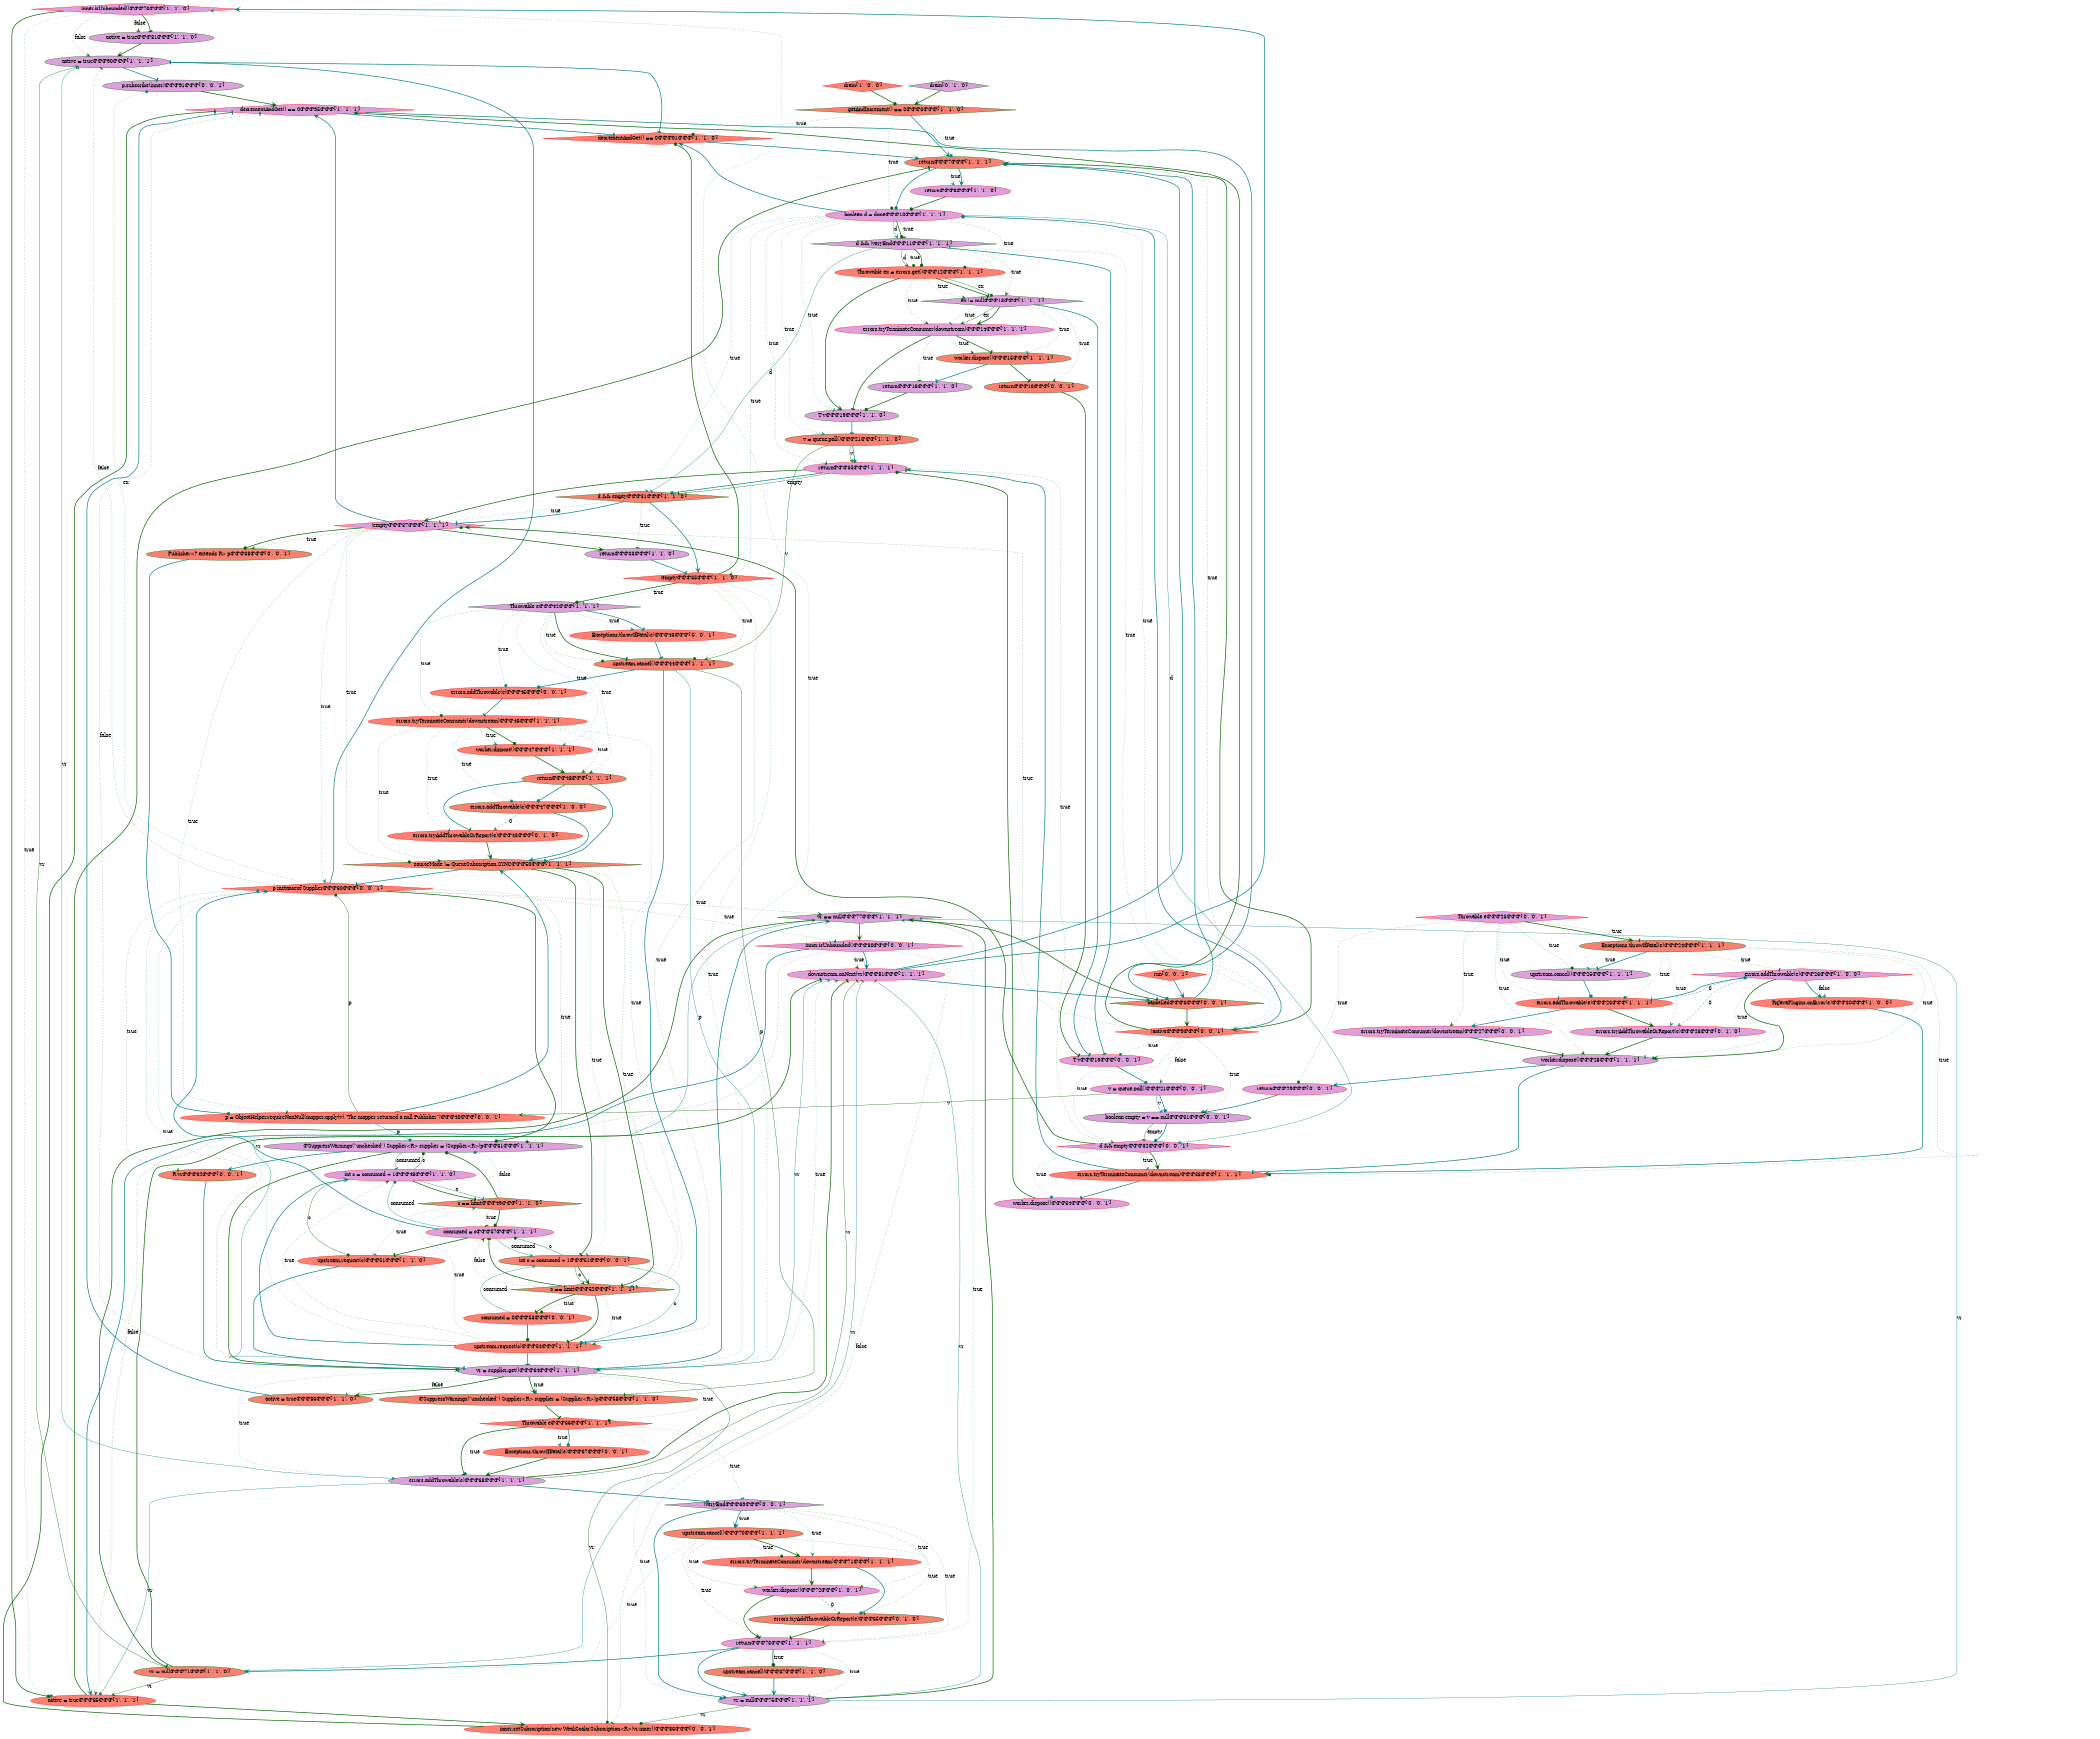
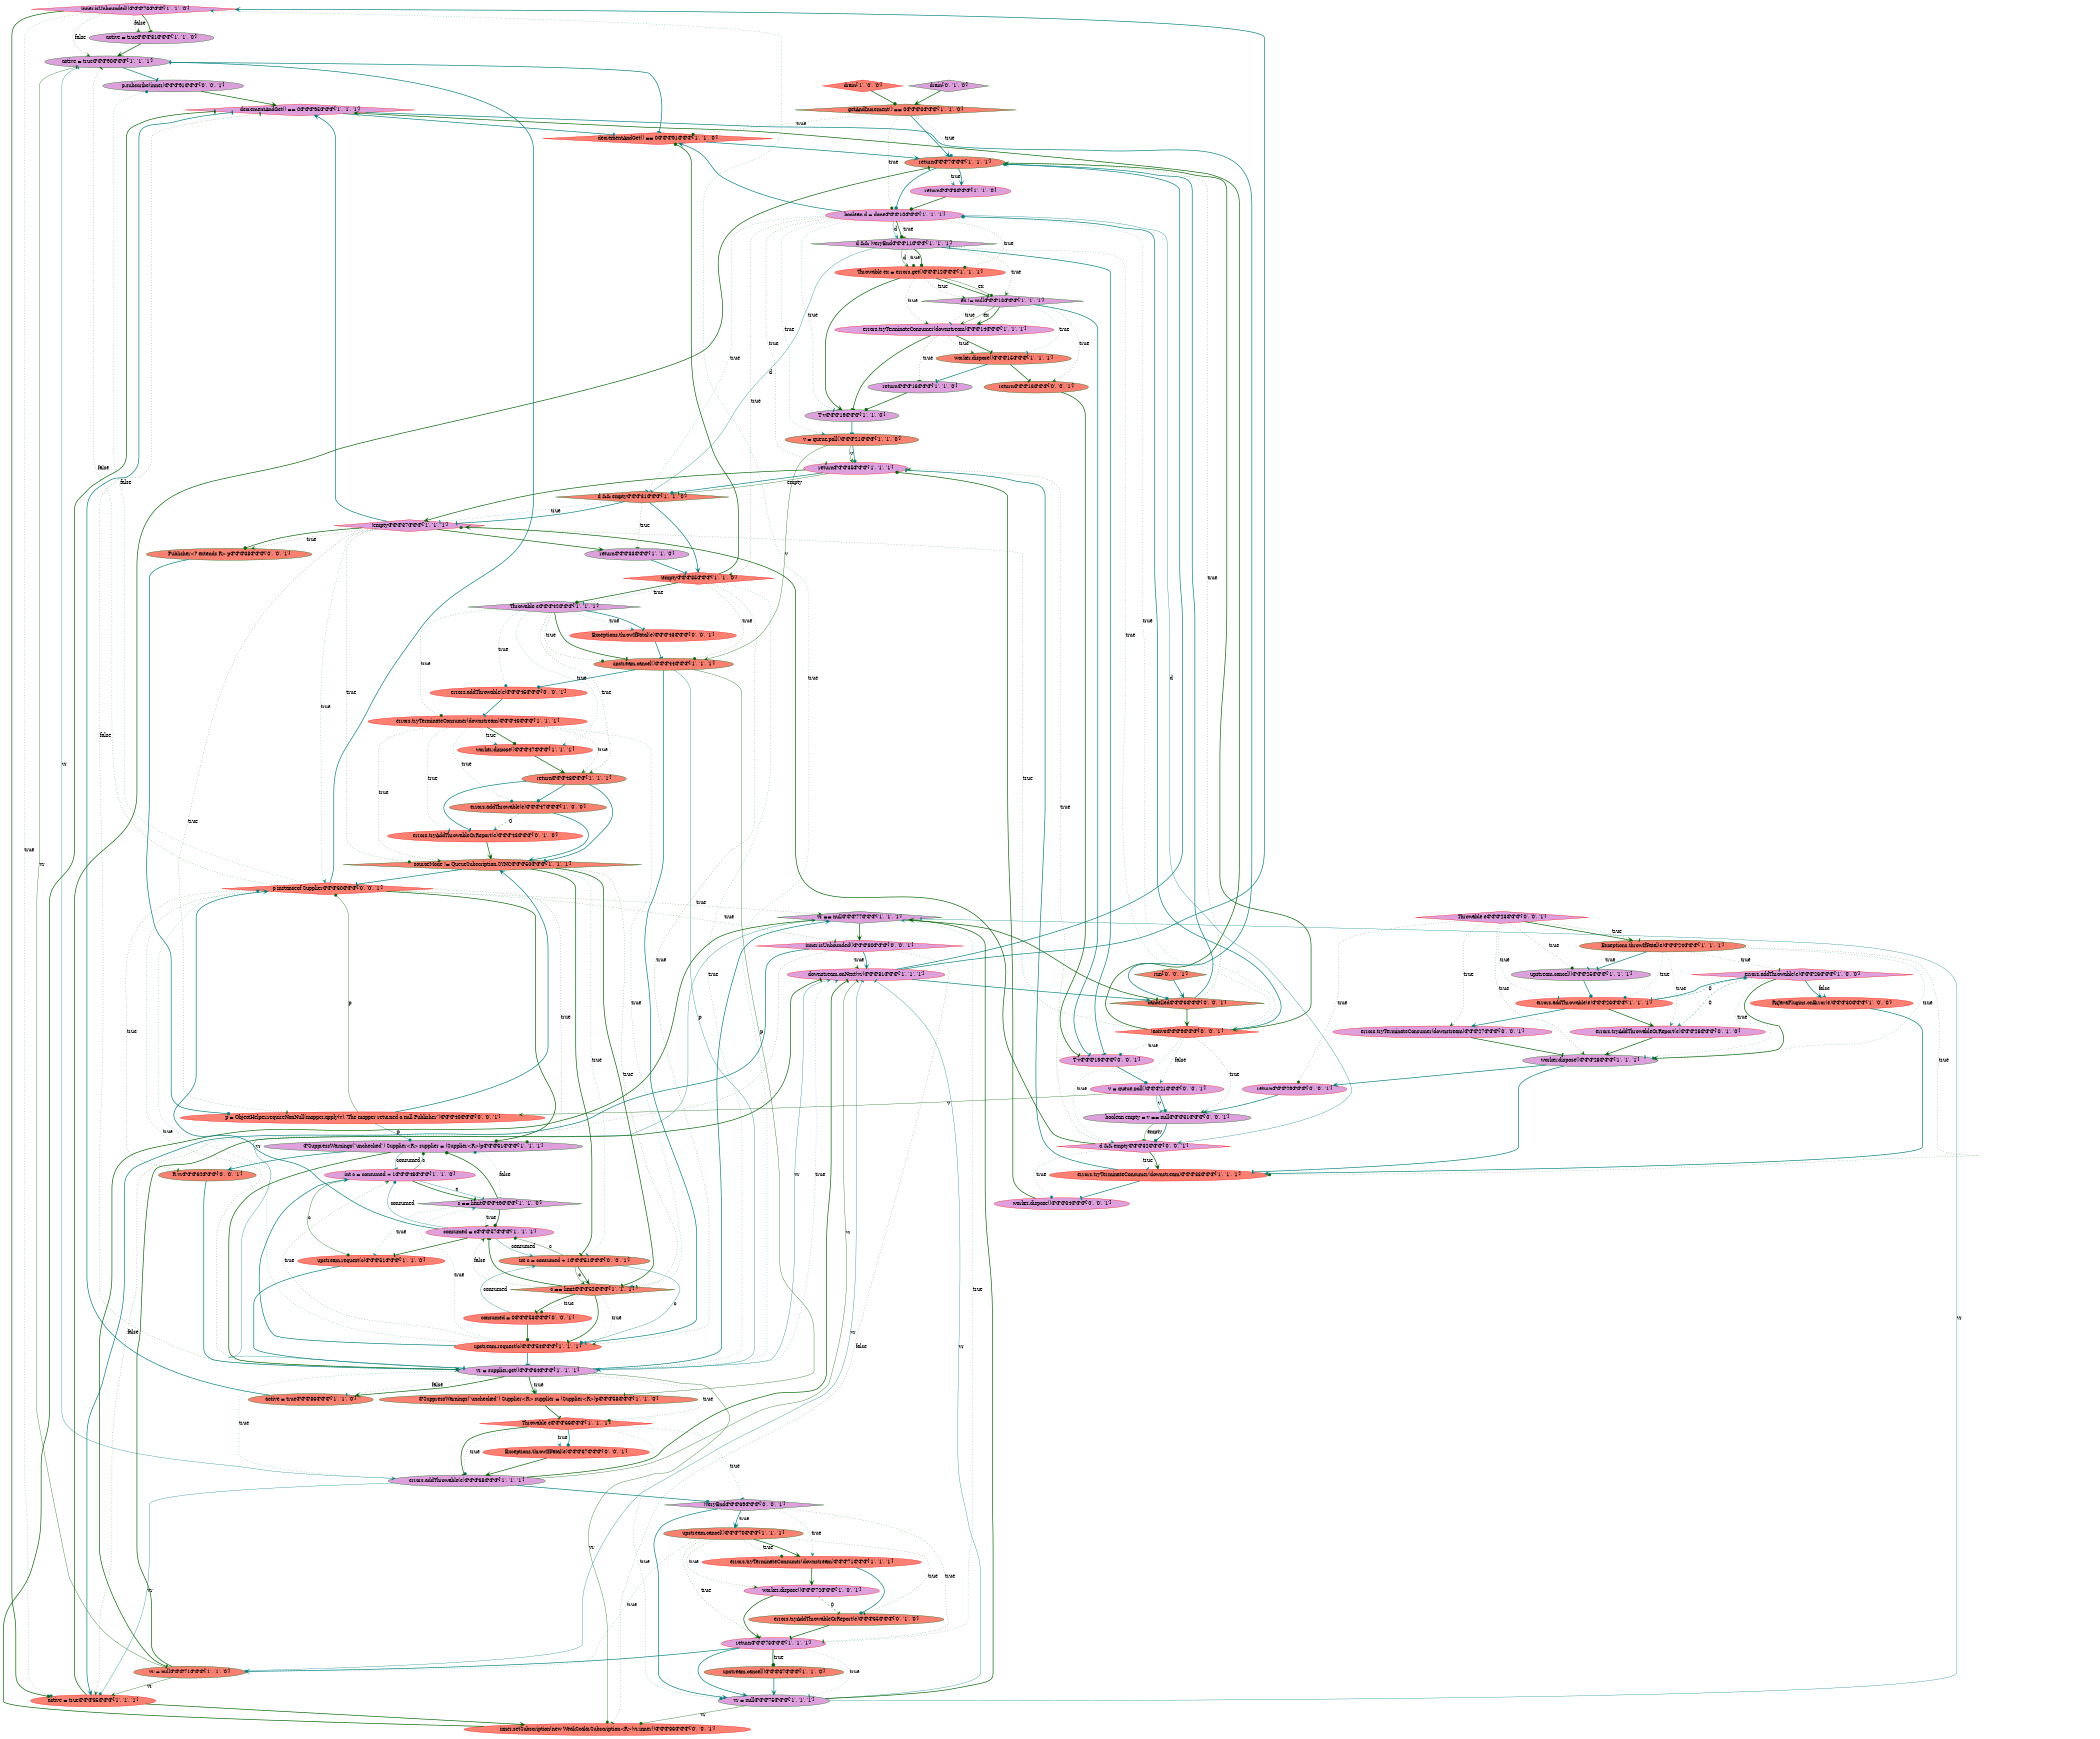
edge "p instanceof Supplier@@@60@@@['0', '0', '1']" -> "p.subscribe(inner)@@@91@@@['0', '0', '1']": label "ex" -> "false"
node "run['0', '0', '1']": color red -> darkgreen
node "c == limit@@@49@@@['1', '1', '0']": fillcolor salmon -> plum
edge "!veryEnd@@@69@@@['0', '0', '1']" -> "worker.dispose()@@@72@@@['1', '0', '1']": removed, label "true"
